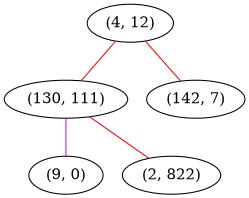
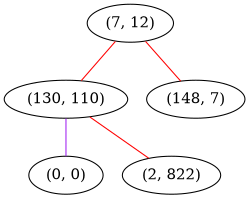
node "(4, 12)": label "(4, 12)" -> "(7, 12)"
node "(130, 111)": label "(130, 111)" -> "(130, 110)"
node "(142, 7)": label "(142, 7)" -> "(148, 7)"
node "(9, 0)": label "(9, 0)" -> "(0, 0)"
